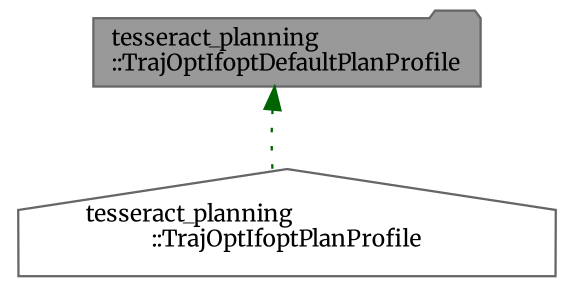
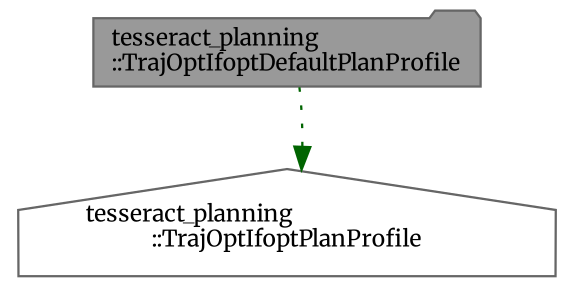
edge "tesseract_planning ::TrajOptIfoptPlanProfile" -> "tesseract_planning ::TrajOptIfoptDefaultPlanProfile": reversed
